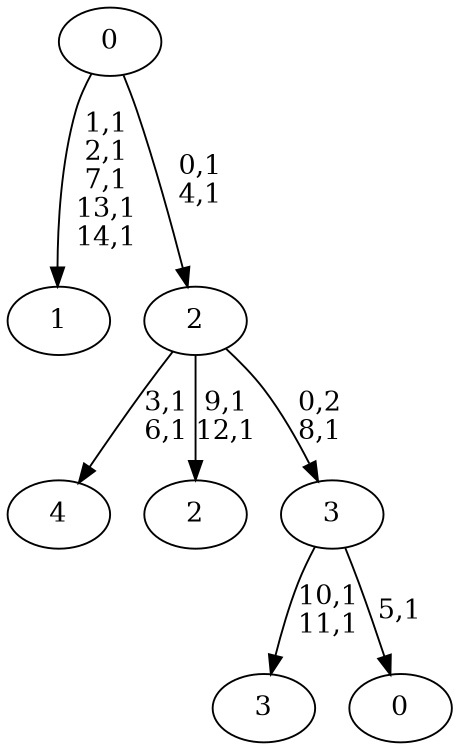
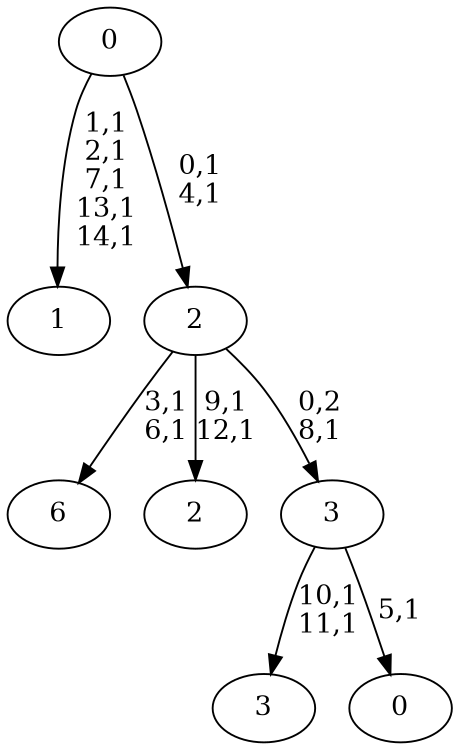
node "4": label "4" -> "6"
